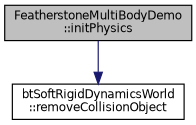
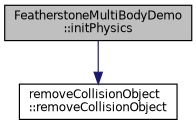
node "btSoftRigidDynamicsWorld ::removeCollisionObject": label "btSoftRigidDynamicsWorld ::removeCollisionObject" -> "removeCollisionObject ::removeCollisionObject"
